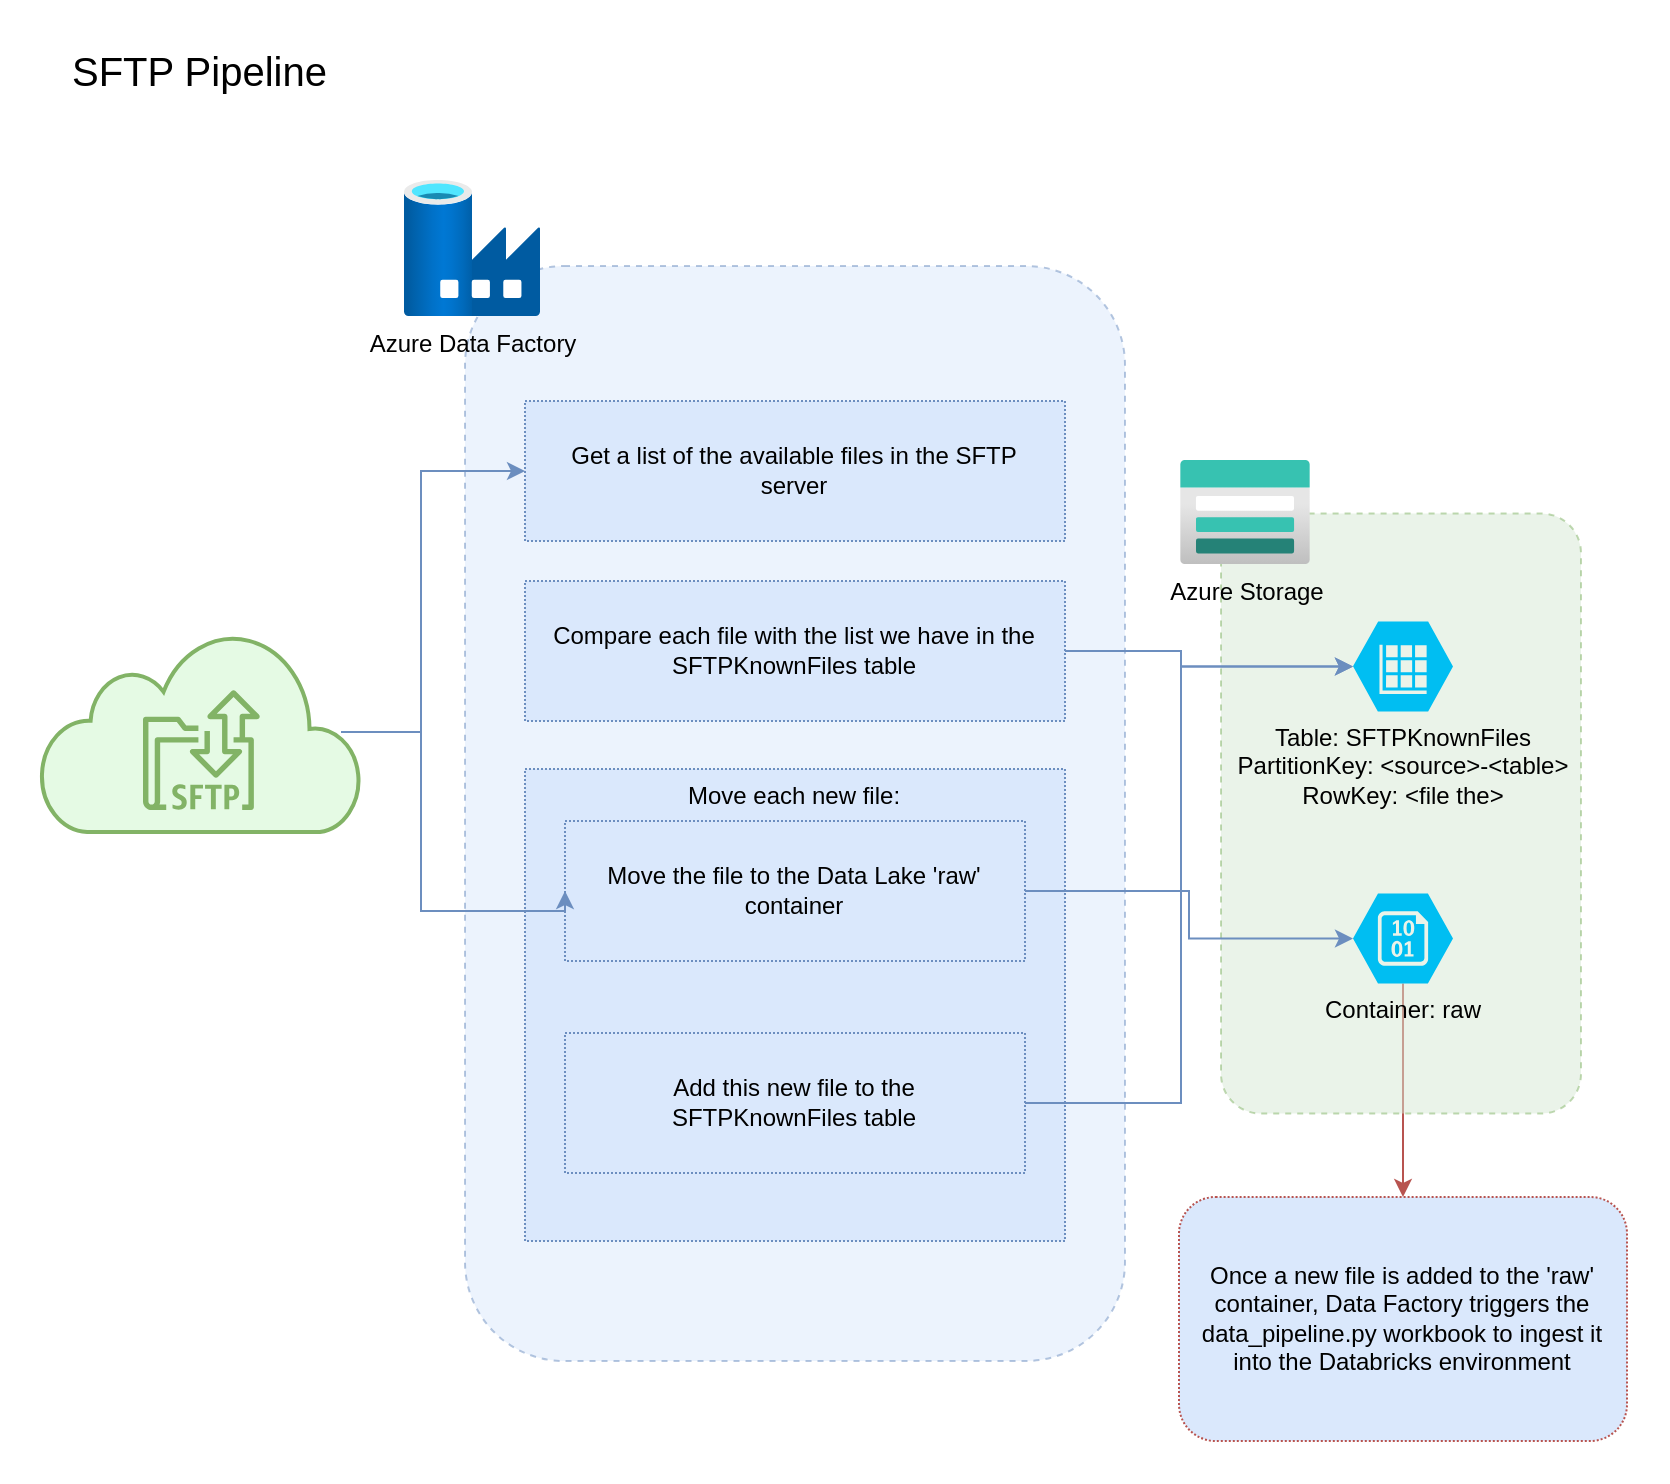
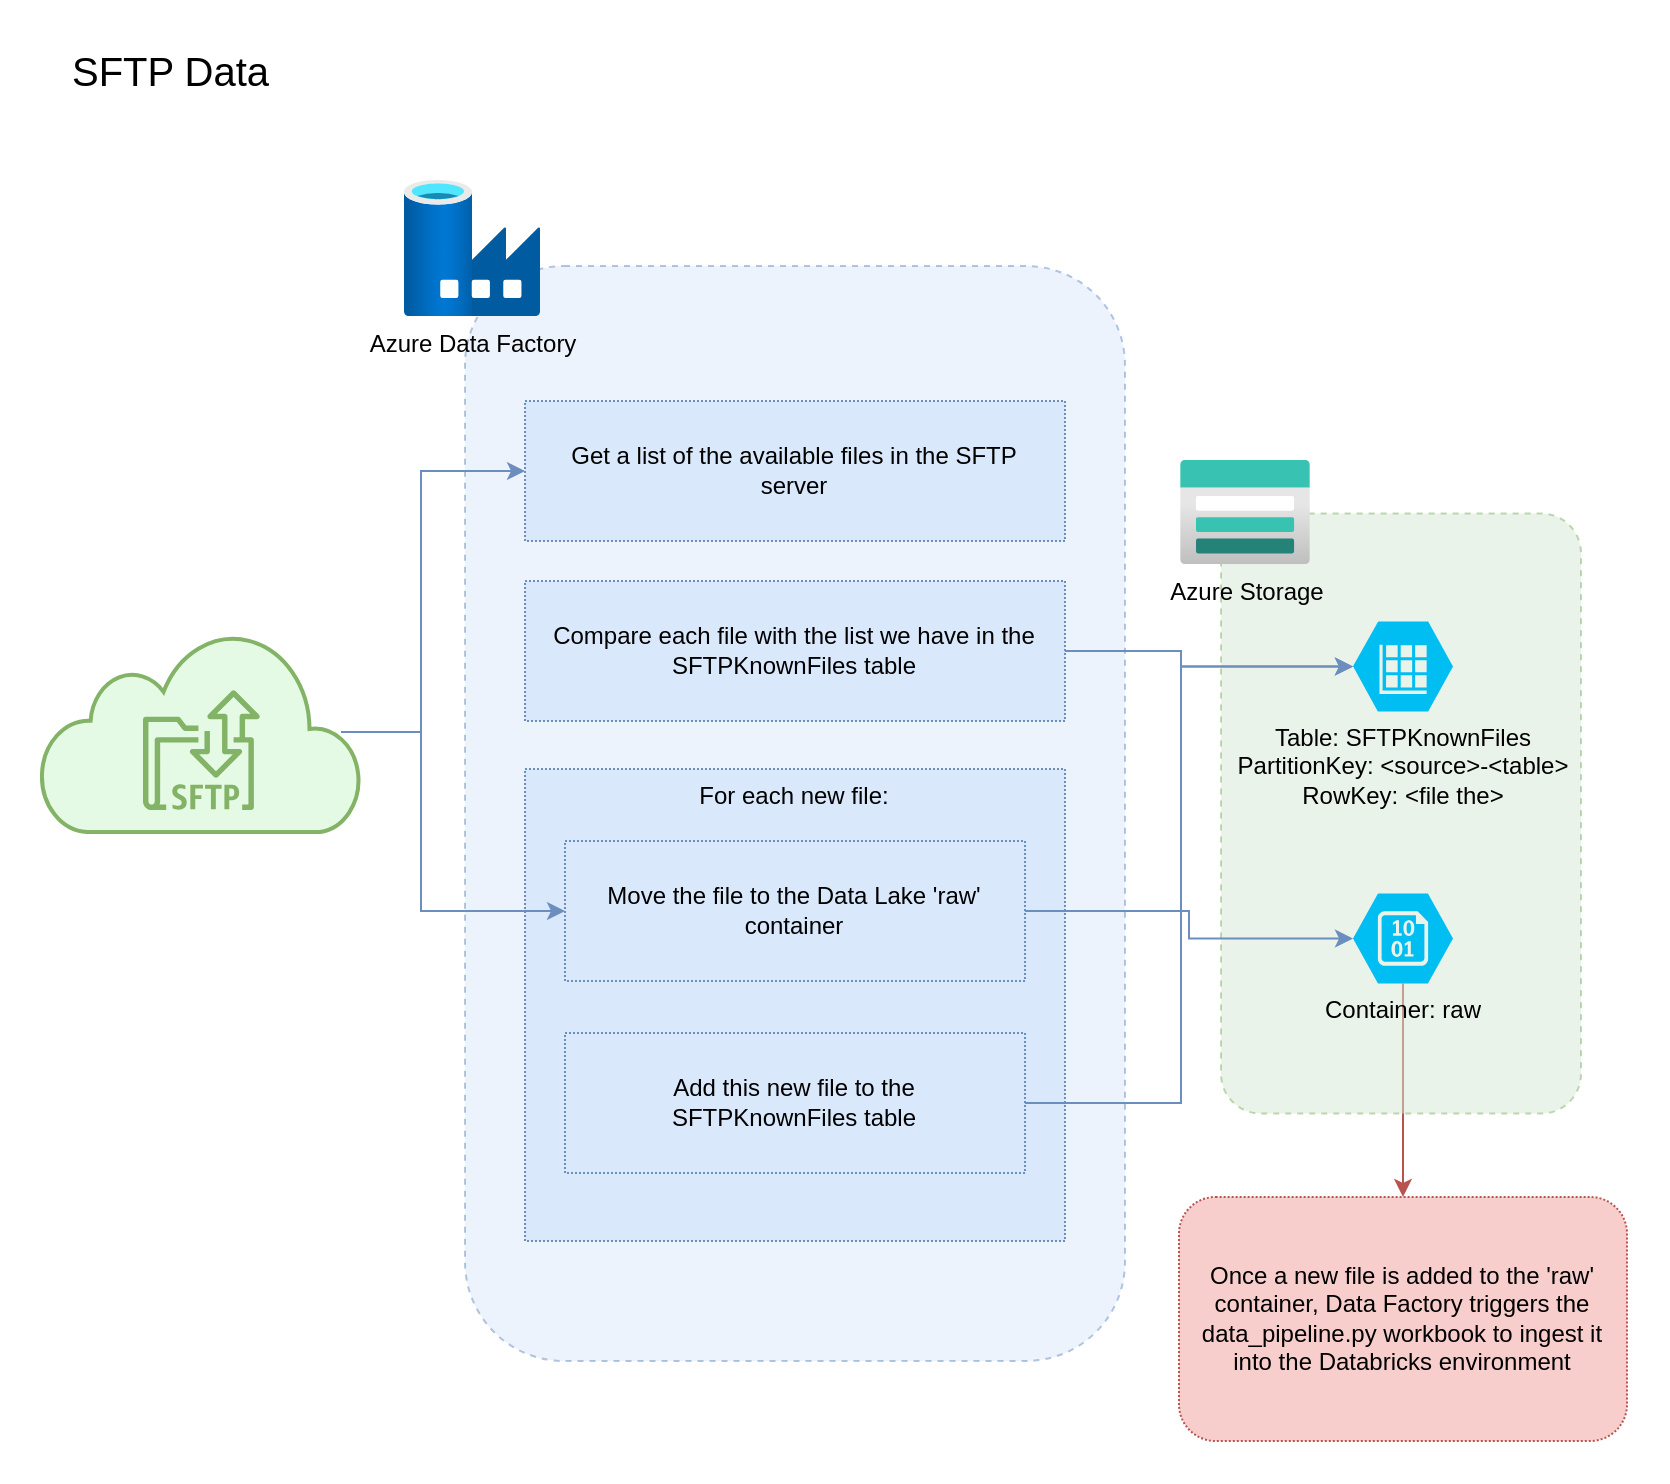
node "SFTP Pipeline": label "SFTP Pipeline" -> "SFTP Data"
node "Move each new file:": label "Move each new file:" -> "For each new file:"
node "Move the file to the Data Lake 'raw' container": moved (795, 891) -> (795, 911)
node "Once a new file is added to the 'raw' container, Data Factory triggers the data_pipeline.py workbook to ingest it into the Databricks environment": fillcolor #dae8fc -> #f8cecc
